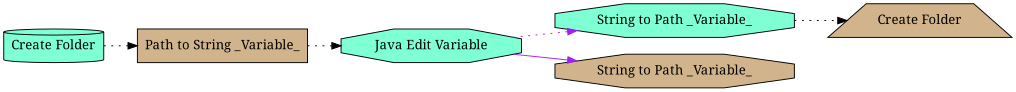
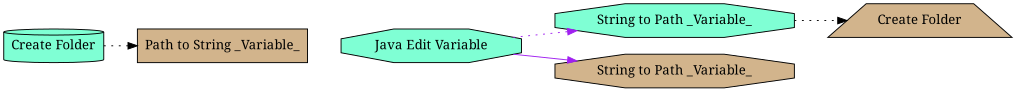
edge "Path to String _Variable_" -> "Java Edit Variable": removed
